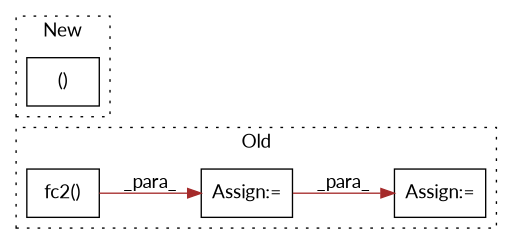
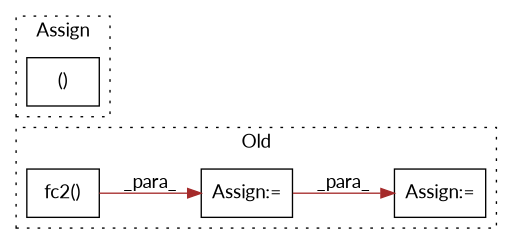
cluster "New": label "New" -> "Assign"
